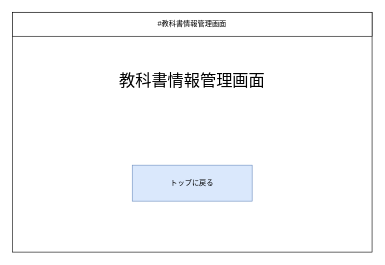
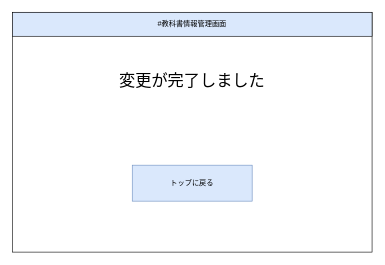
node "#教科書情報管理画面": fillcolor #ffffff -> #dae8fc
node "教科書情報管理画面": label "教科書情報管理画面" -> "変更が完了しました"
